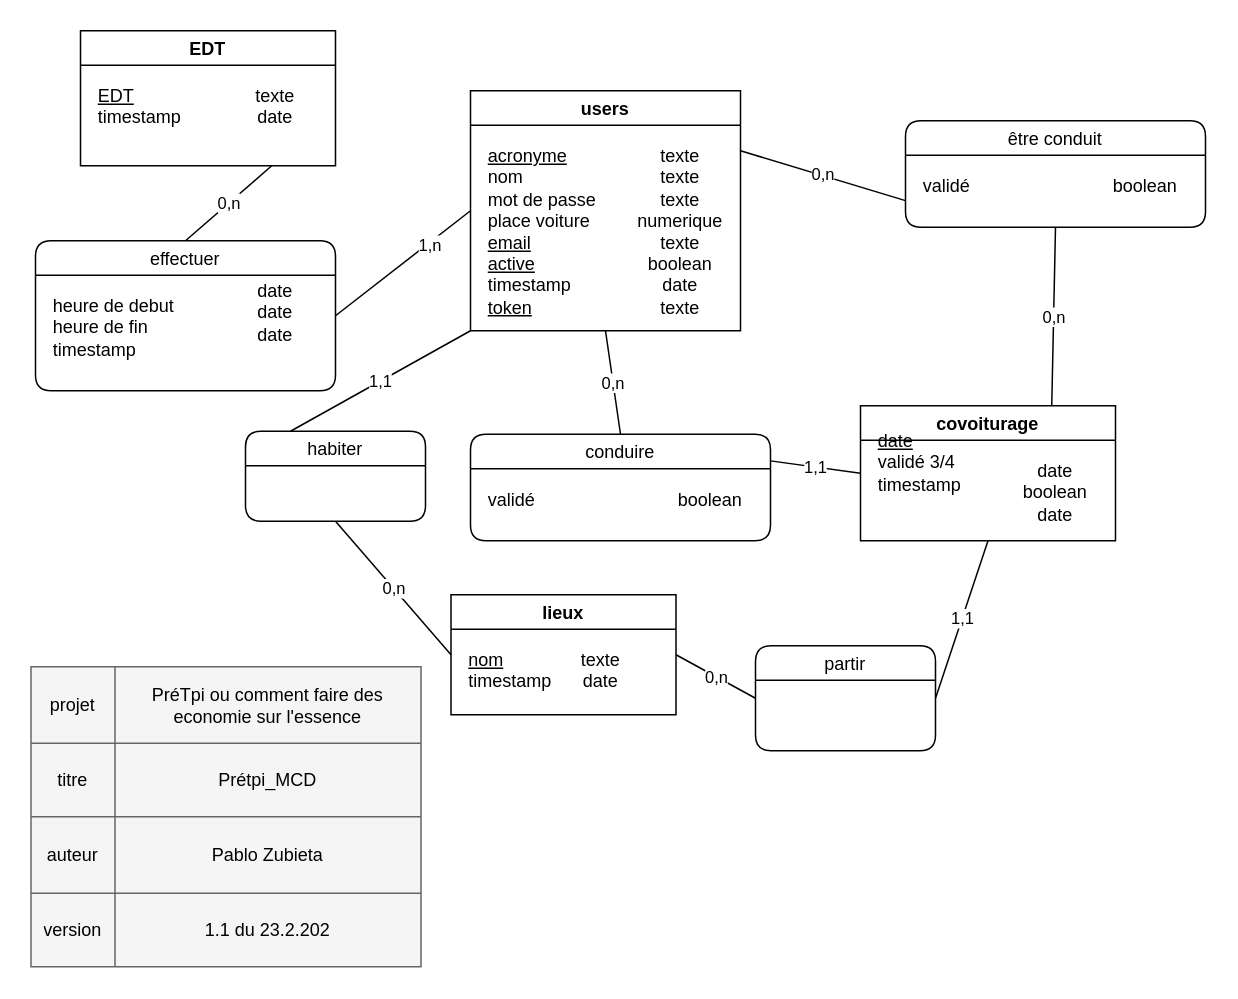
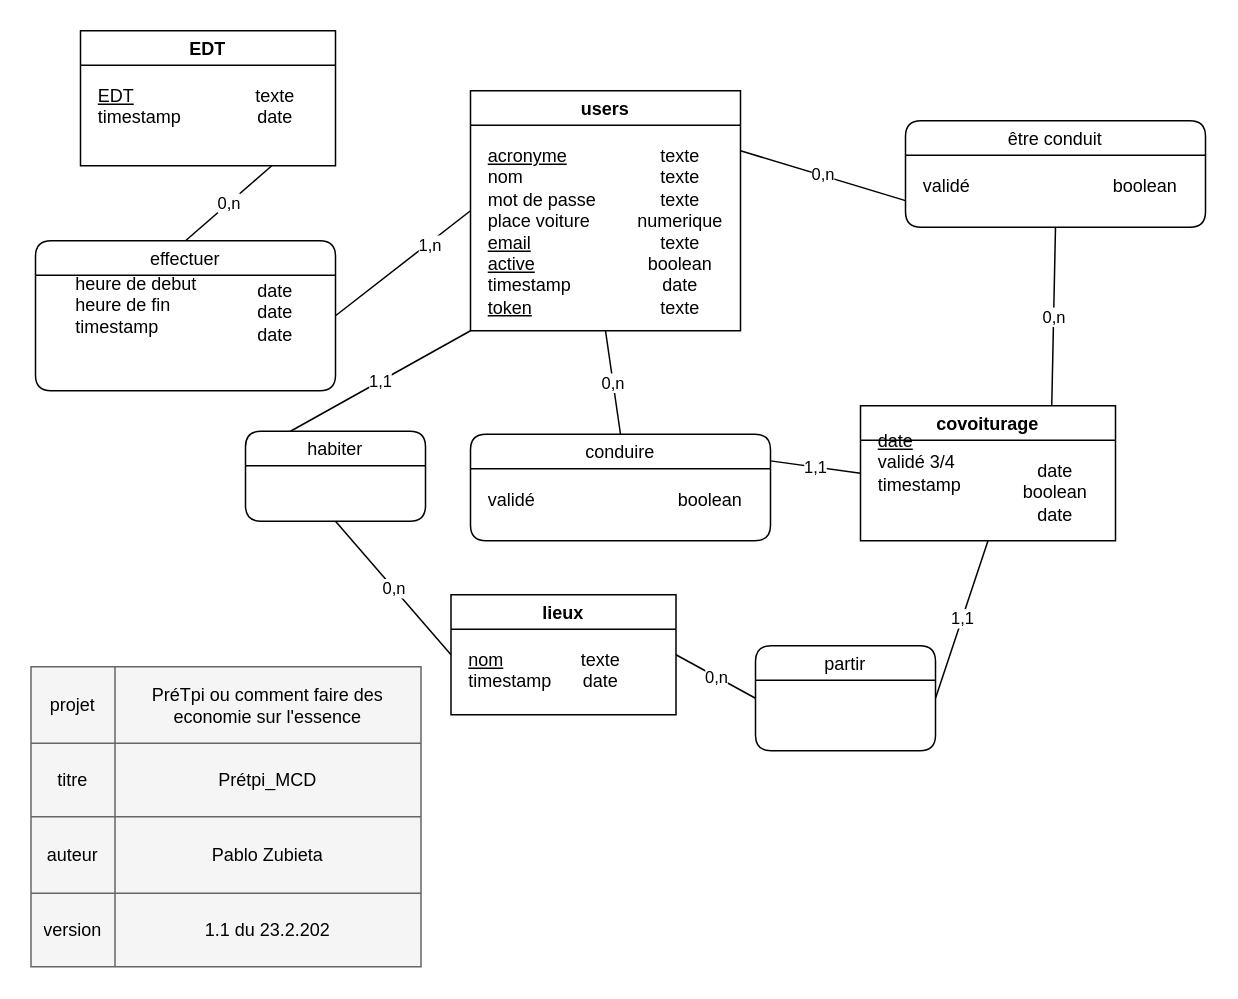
node "heure de debut heure de fin timestamp": moved (118, 331) -> (140, 308)
